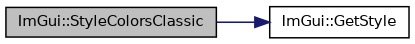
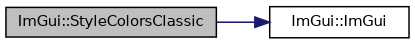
node "ImGui::GetStyle": label "ImGui::GetStyle" -> "ImGui::ImGui"
